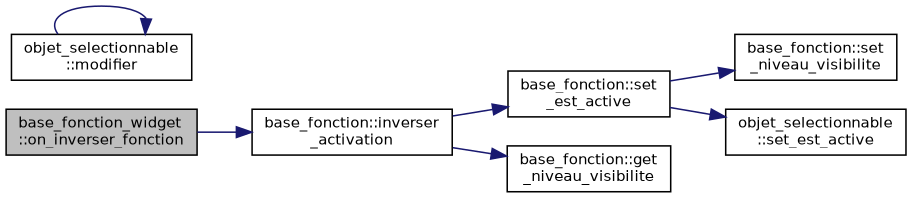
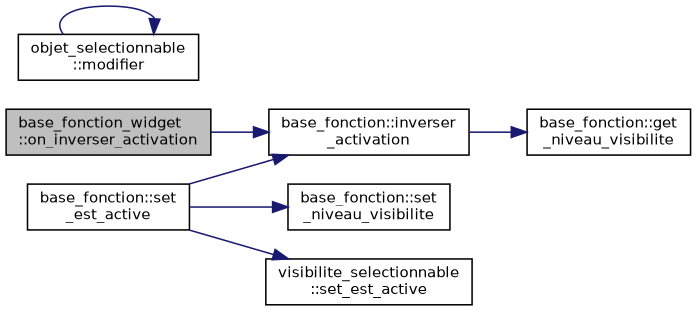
edge "base_fonction::inverser _activation" -> "base_fonction::set _est_active": reversed
node "base_fonction_widget ::on_inverser_fonction": label "base_fonction_widget ::on_inverser_fonction" -> "base_fonction_widget ::on_inverser_activation"
node "objet_selectionnable ::set_est_active": label "objet_selectionnable ::set_est_active" -> "visibilite_selectionnable ::set_est_active"
